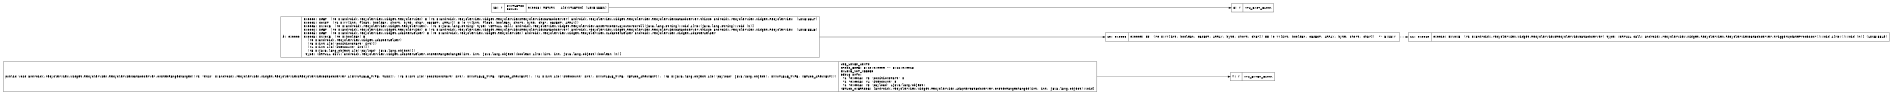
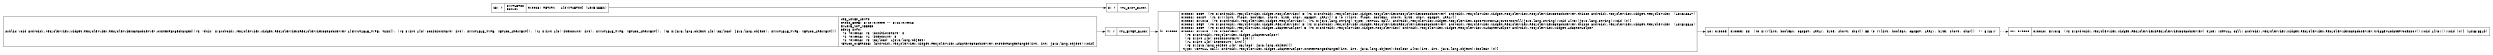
edge "7: ?" -> "9: 0x0000": added
